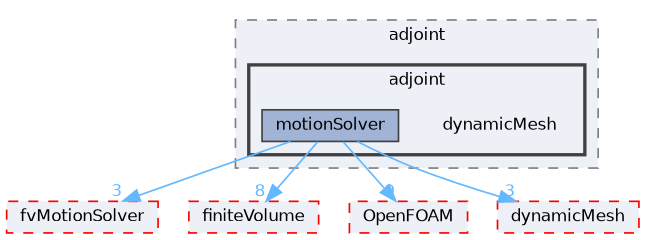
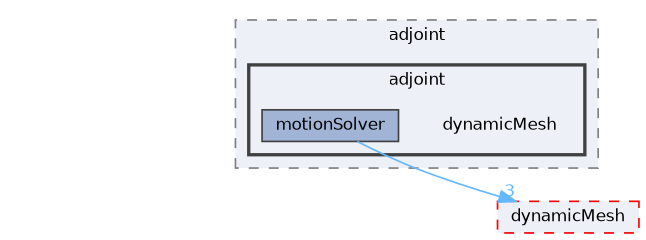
node "fvMotionSolver": removed
node "finiteVolume": removed
node "OpenFOAM": removed
